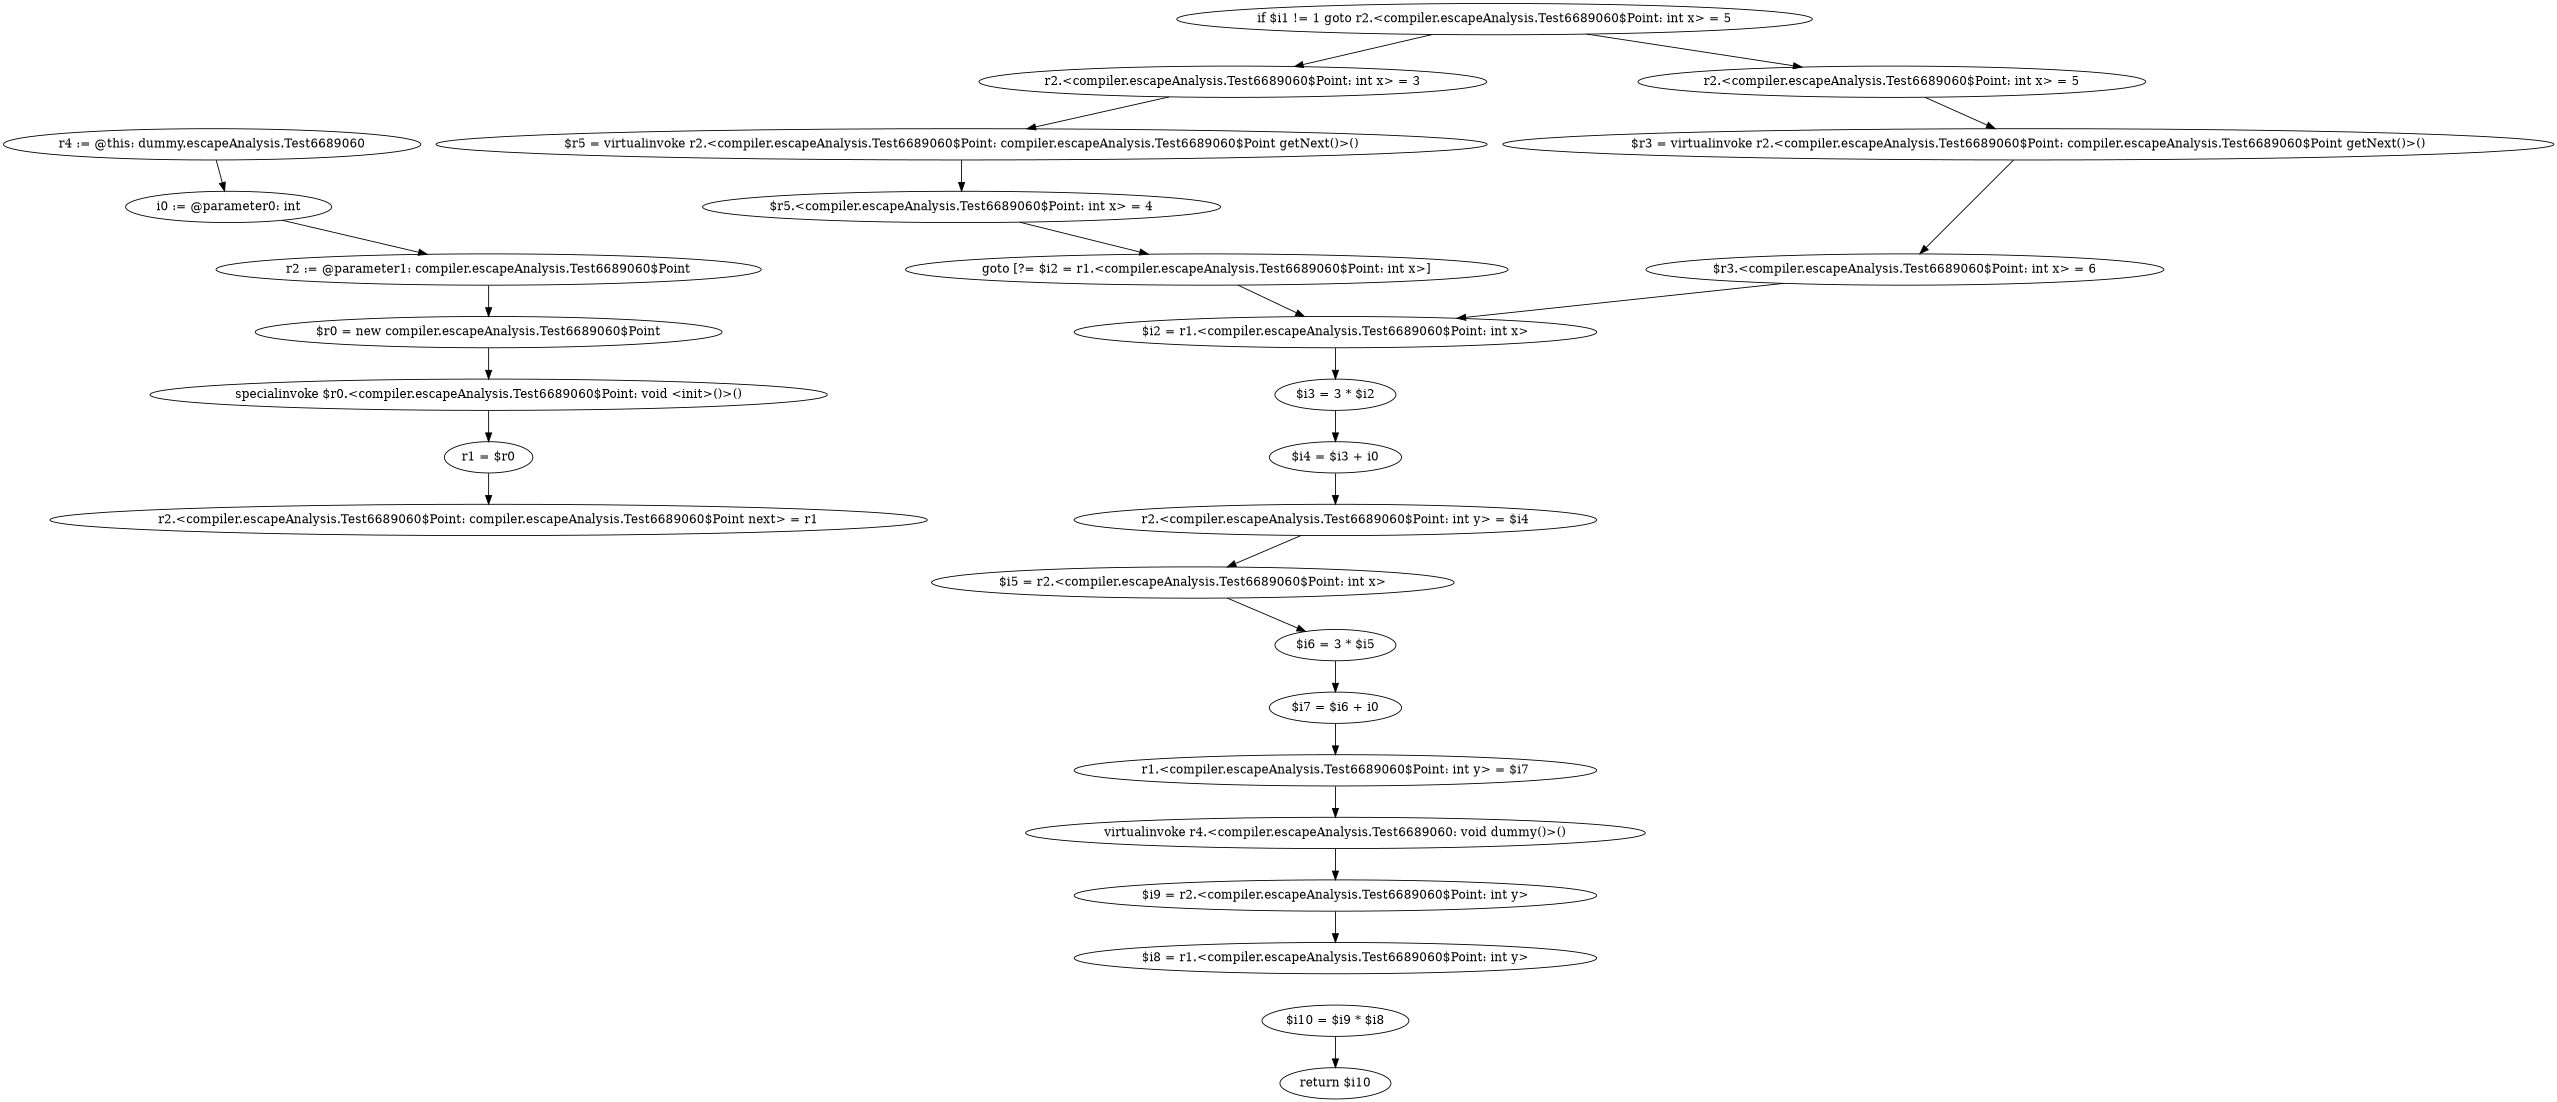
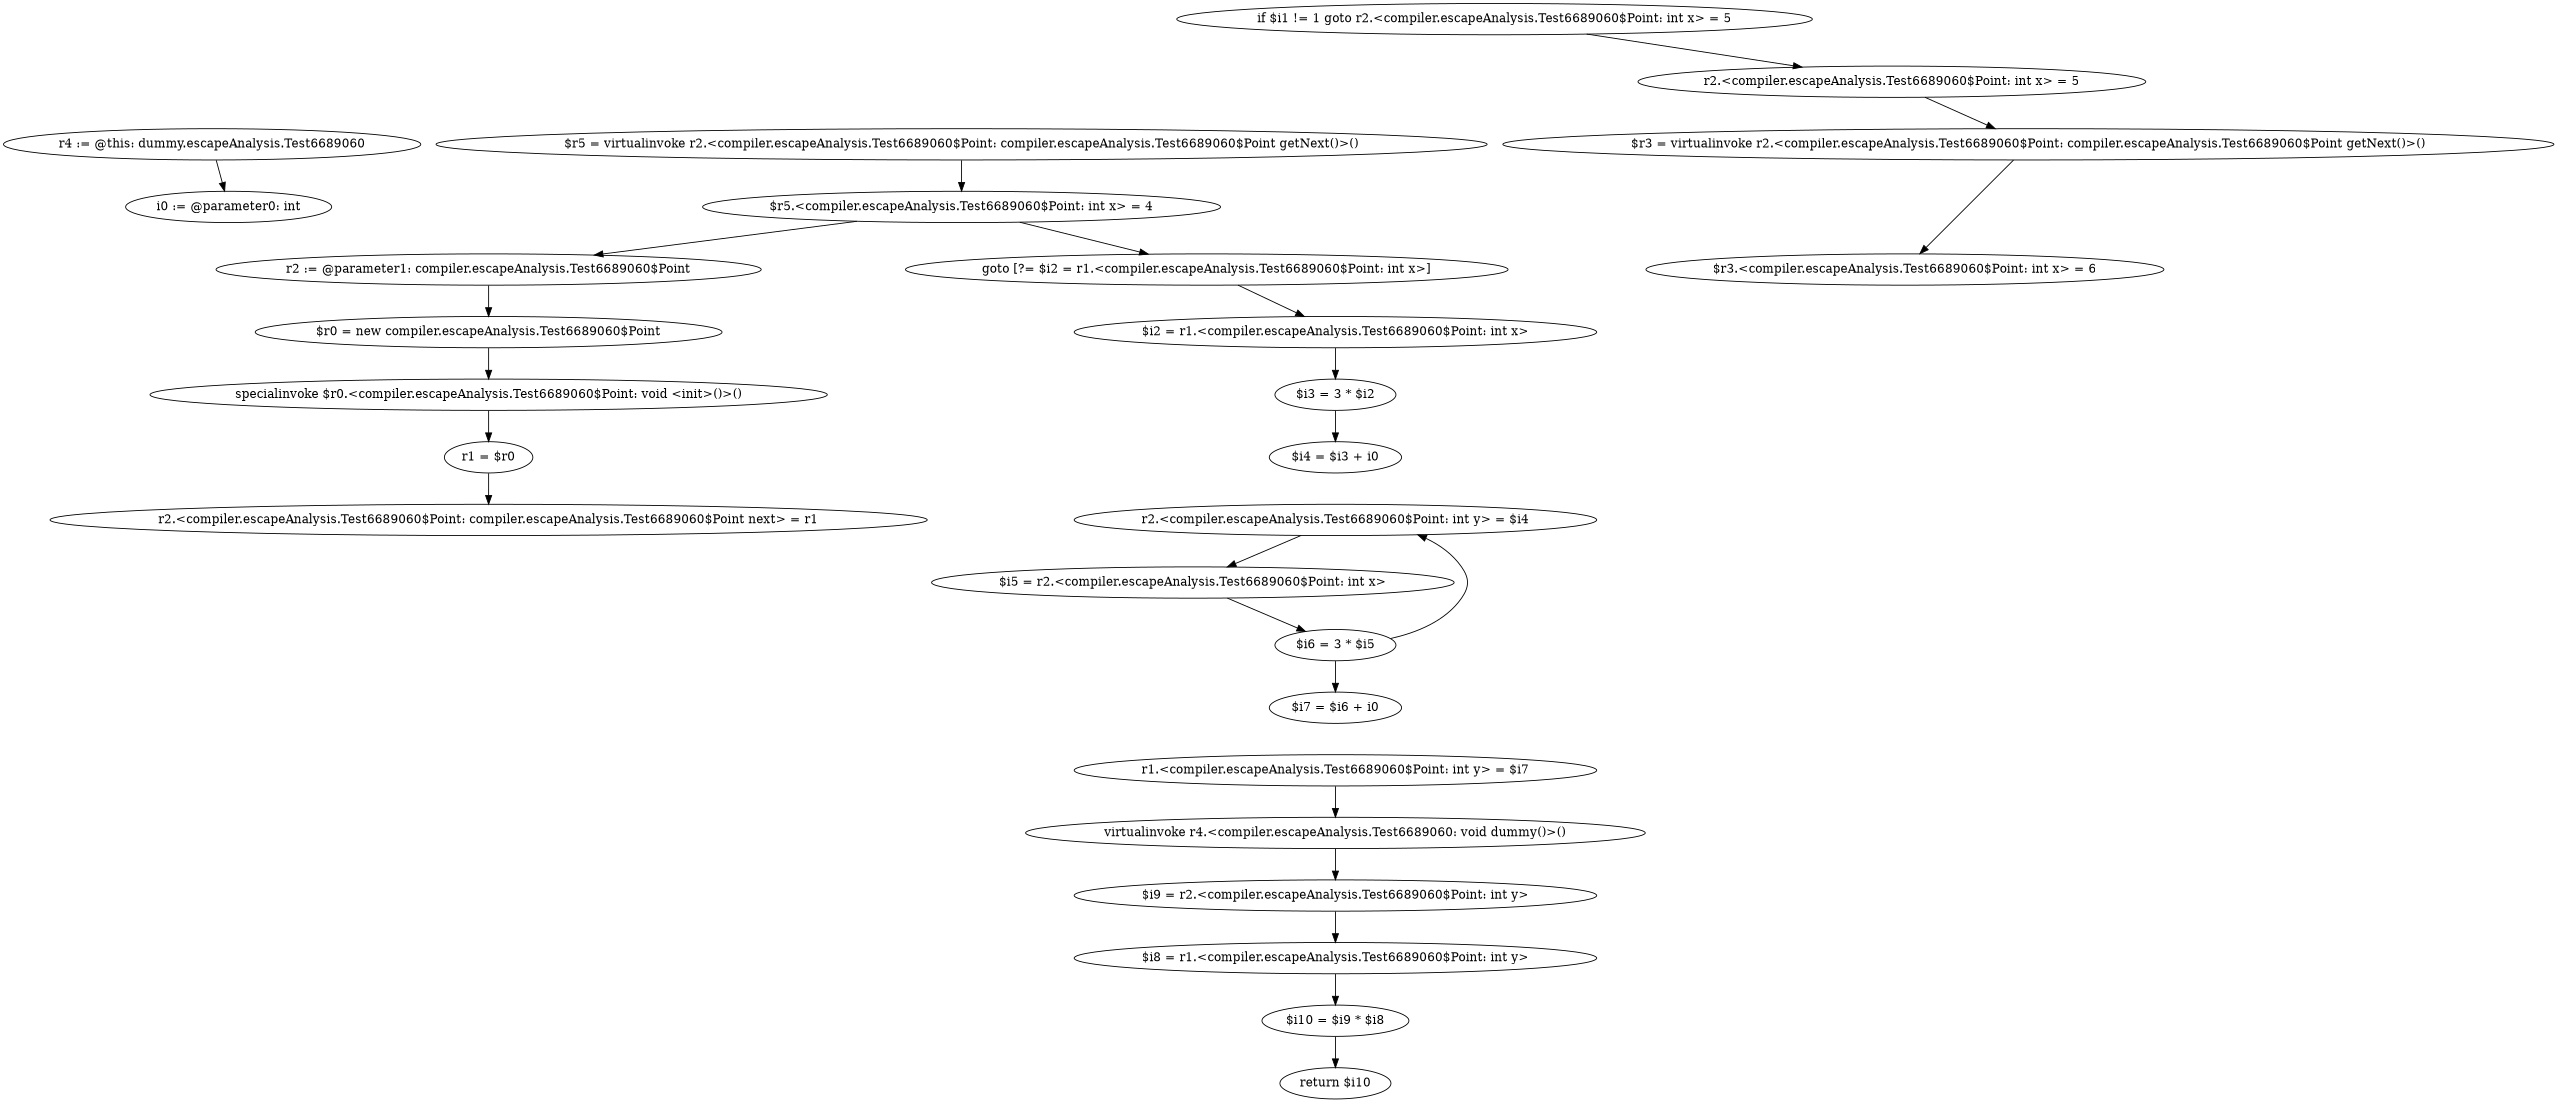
node "r2.<compiler.escapeAnalysis.Test6689060$Point: int x> = 3": removed
edge "i0 := @parameter0: int" -> "r2 := @parameter1: compiler.escapeAnalysis.Test6689060$Point": now "$r5.<compiler.escapeAnalysis.Test6689060$Point: int x> = 4" -> "r2 := @parameter1: compiler.escapeAnalysis.Test6689060$Point"
edge "$r3.<compiler.escapeAnalysis.Test6689060$Point: int x> = 6" -> "$i2 = r1.<compiler.escapeAnalysis.Test6689060$Point: int x>": removed
edge "$i4 = $i3 + i0" -> "r2.<compiler.escapeAnalysis.Test6689060$Point: int y> = $i4": now "$i6 = 3 * $i5" -> "r2.<compiler.escapeAnalysis.Test6689060$Point: int y> = $i4"
edge "$i7 = $i6 + i0" -> "r1.<compiler.escapeAnalysis.Test6689060$Point: int y> = $i7": removed
edge "$i8 = r1.<compiler.escapeAnalysis.Test6689060$Point: int y>" -> "$i10 = $i9 * $i8": added
